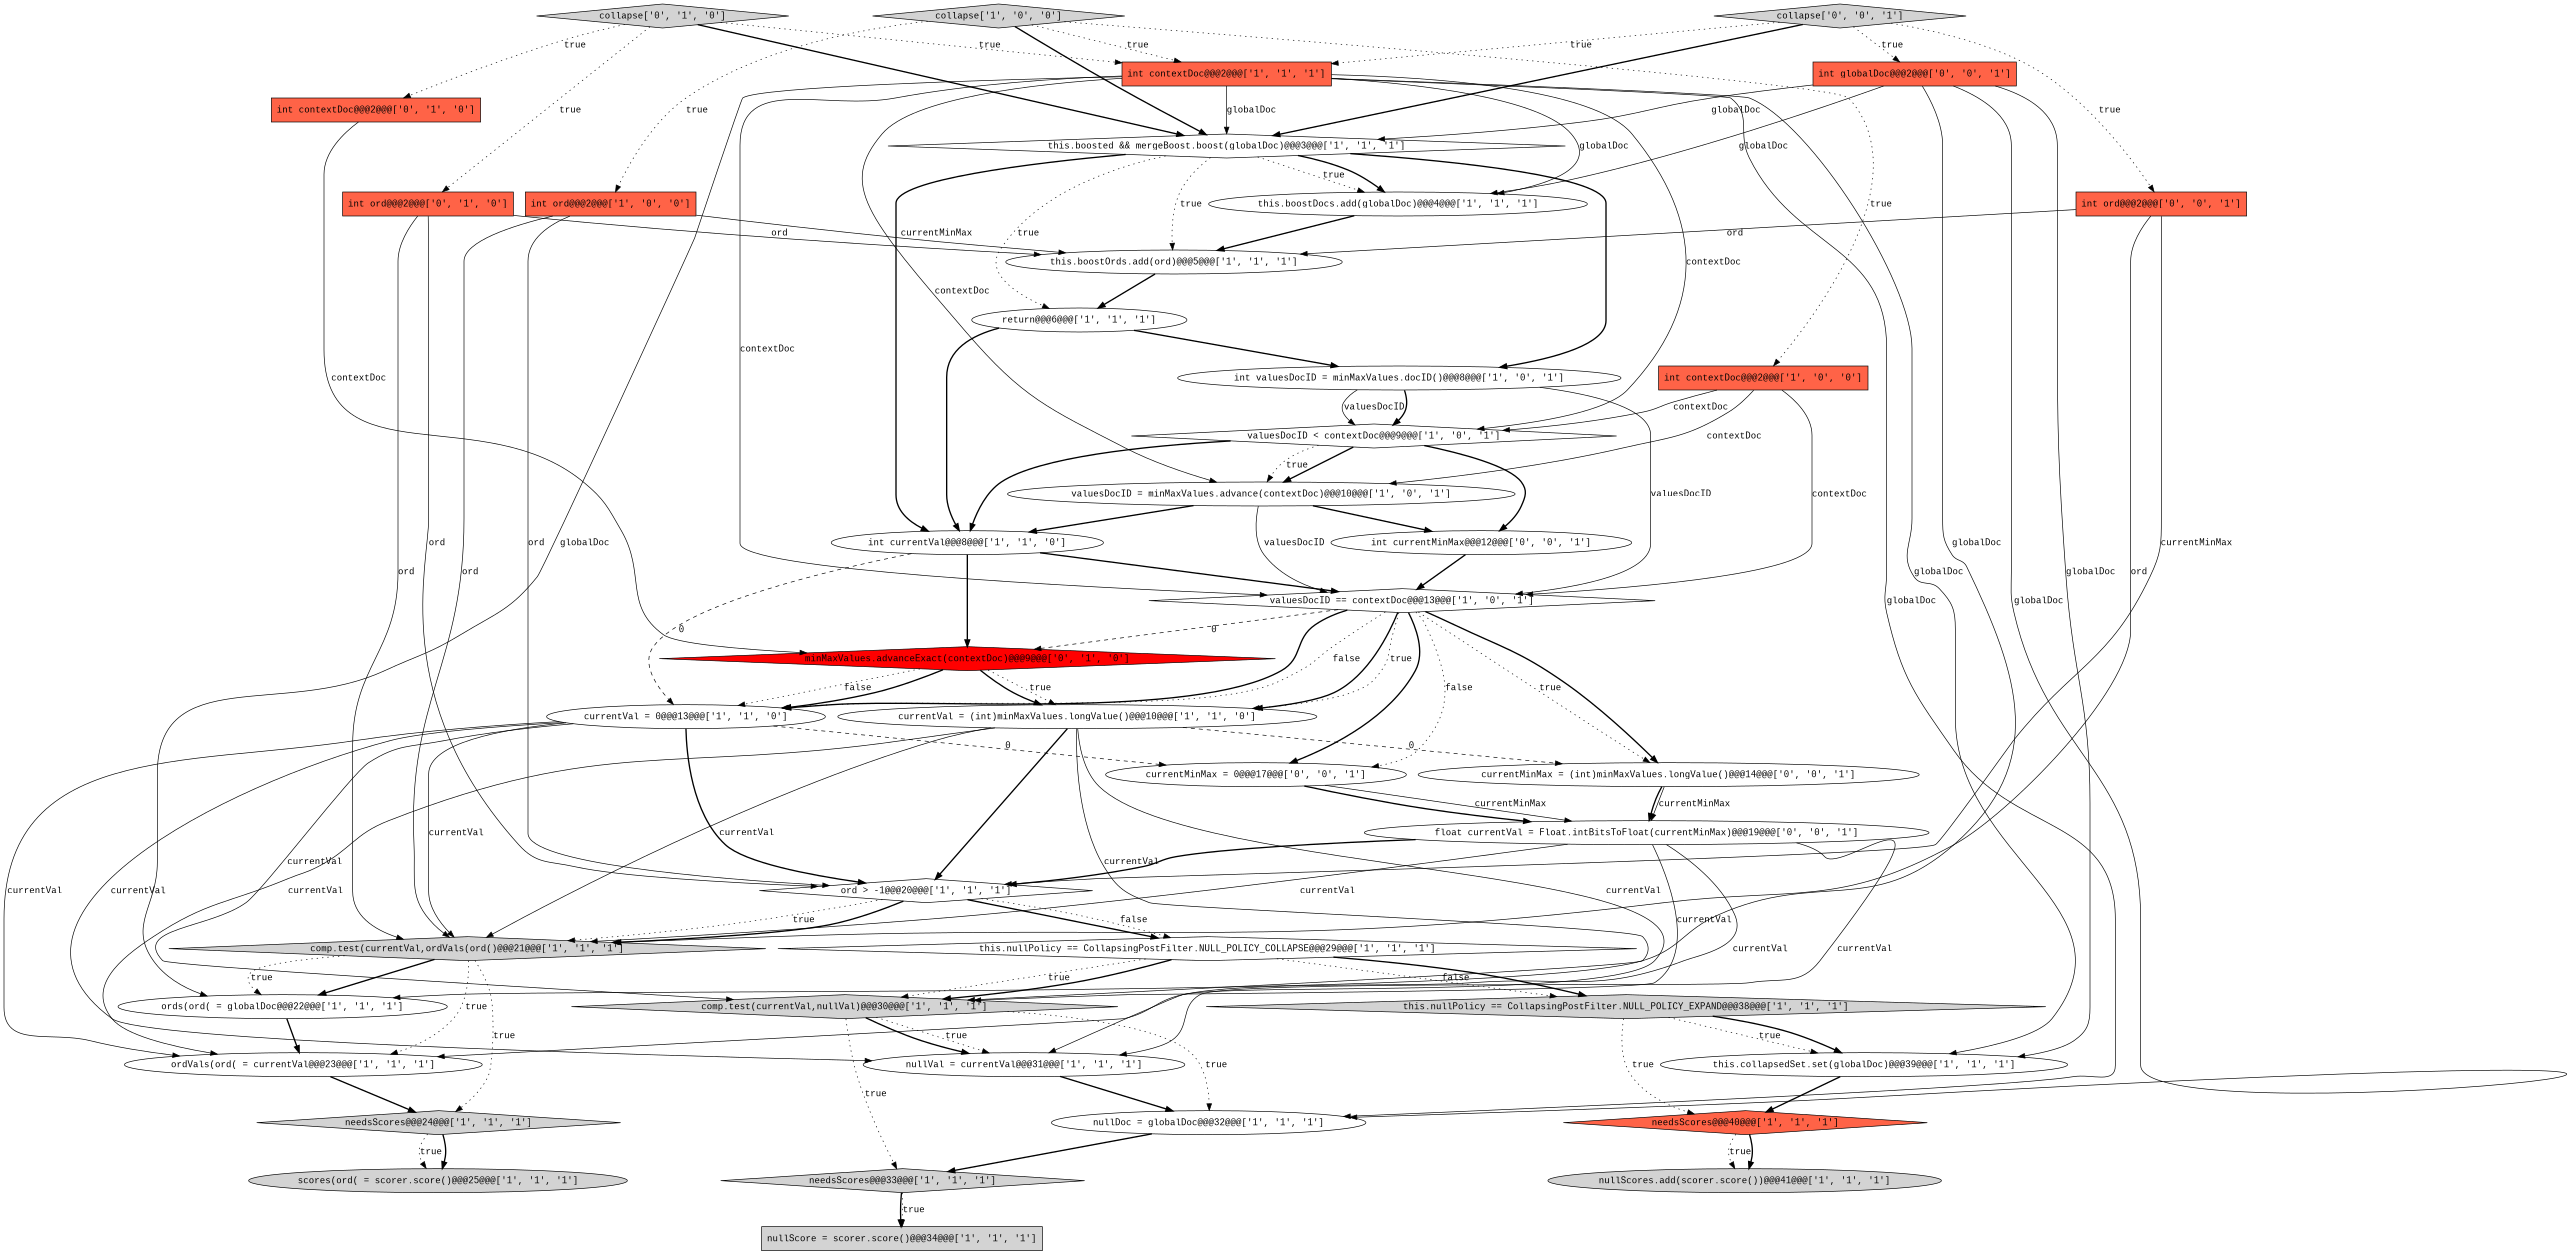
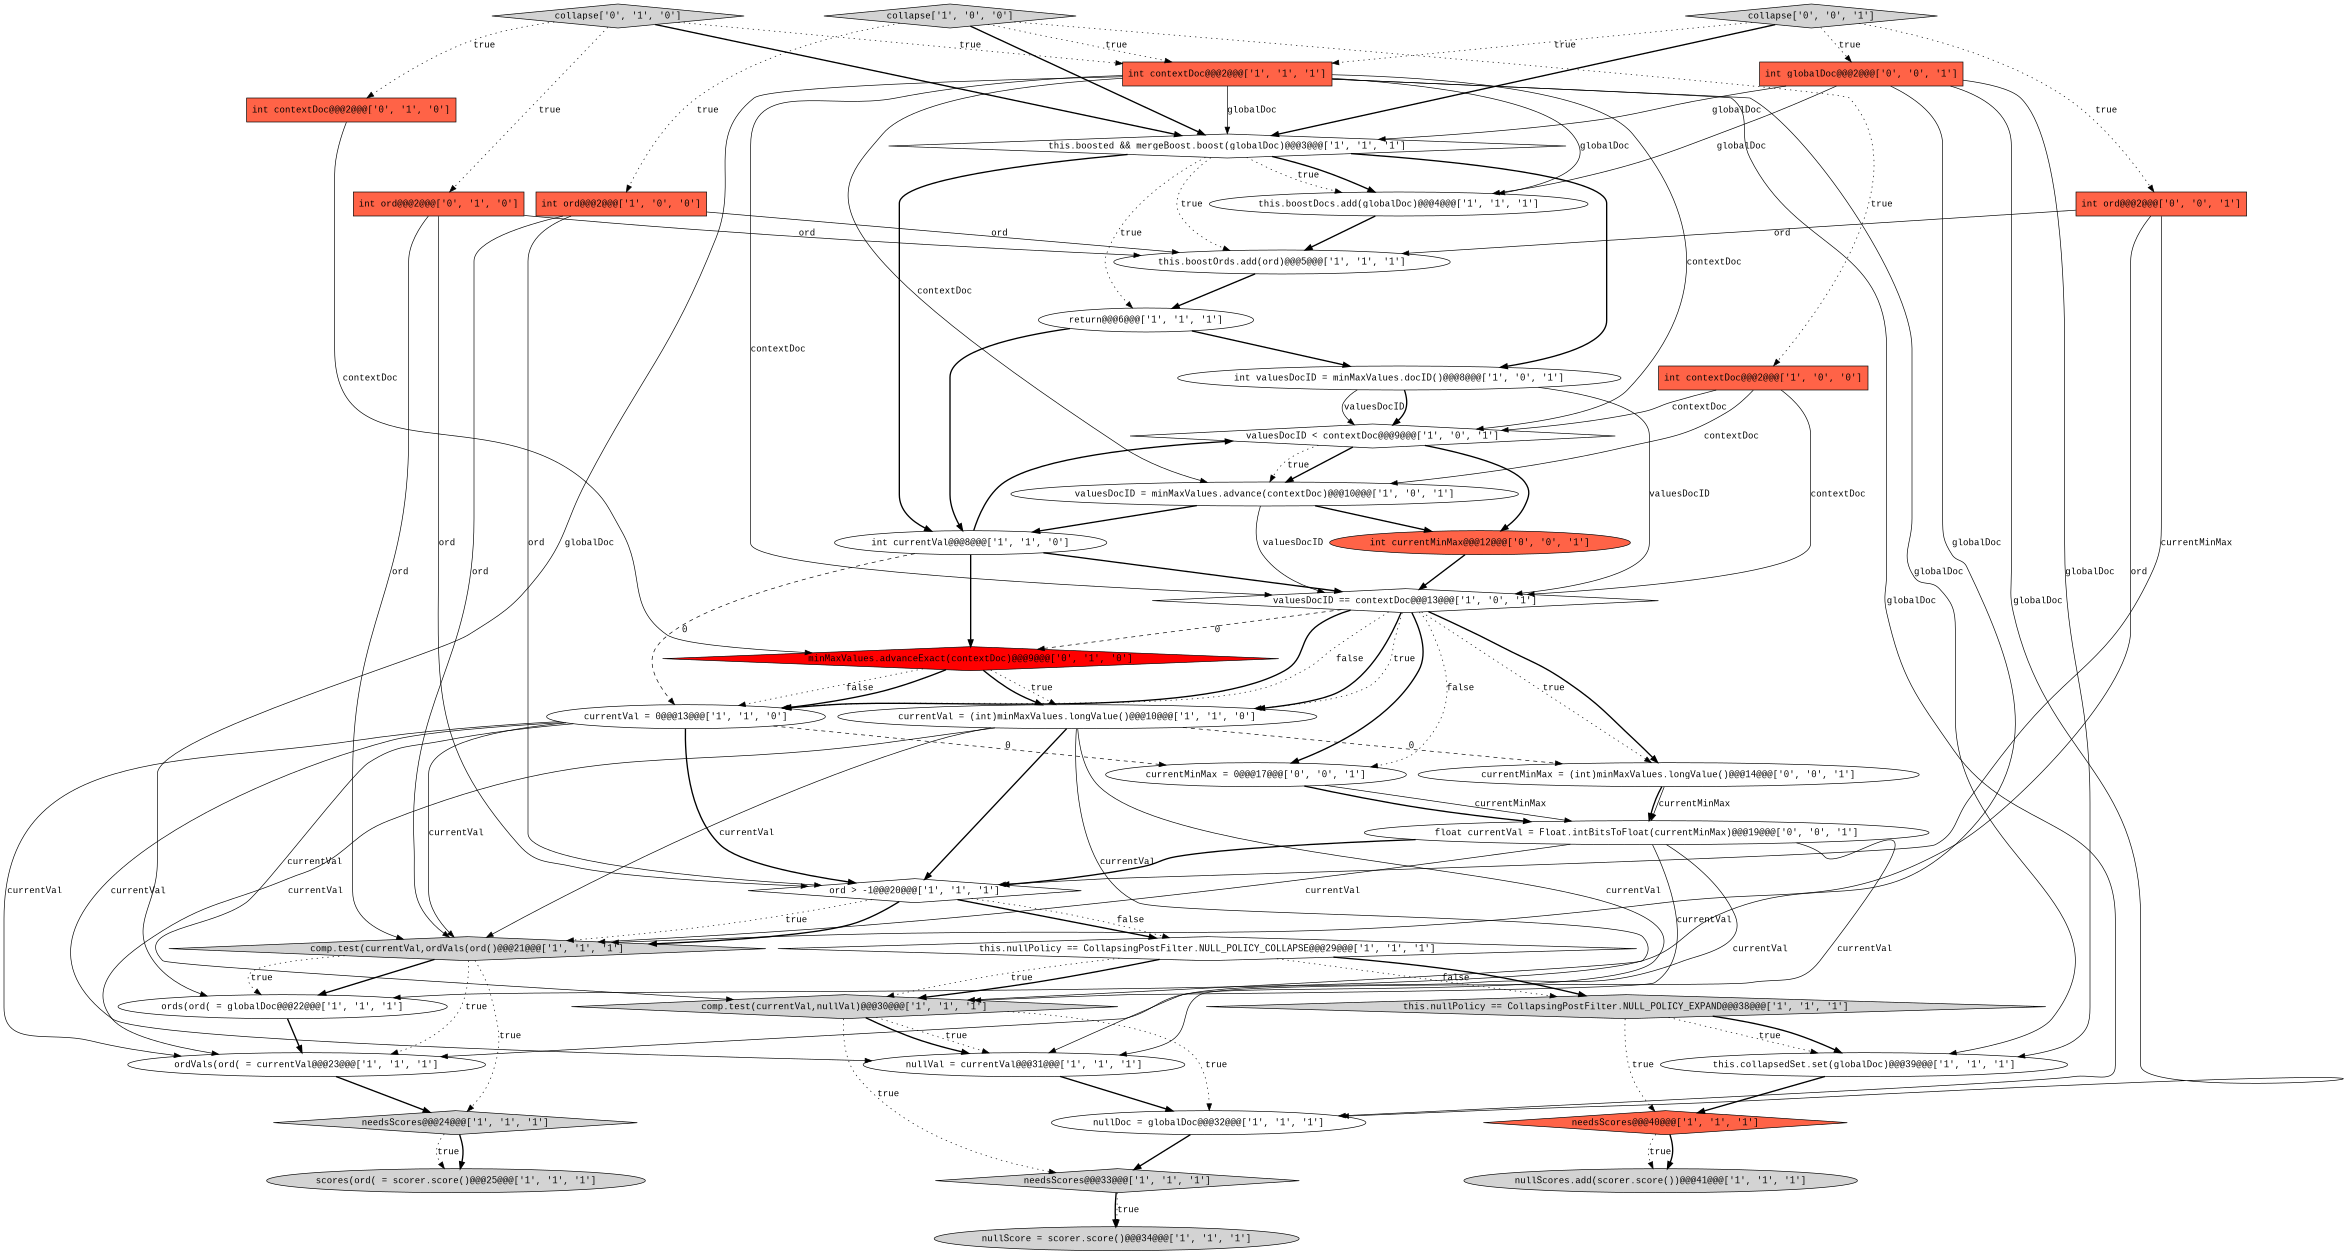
edge "int ord@@@2@@@['1', '0', '0']" -> "this.boostOrds.add(ord)@@@5@@@['1', '1', '1']": label "currentMinMax" -> "ord"
edge "valuesDocID < contextDoc@@@9@@@['1', '0', '1']" -> "int currentVal@@@8@@@['1', '1', '0']": reversed
node "int currentMinMax@@@12@@@['0', '0', '1']": fillcolor white -> tomato
node "nullScore = scorer.score()@@@34@@@['1', '1', '1']": shape box -> ellipse
